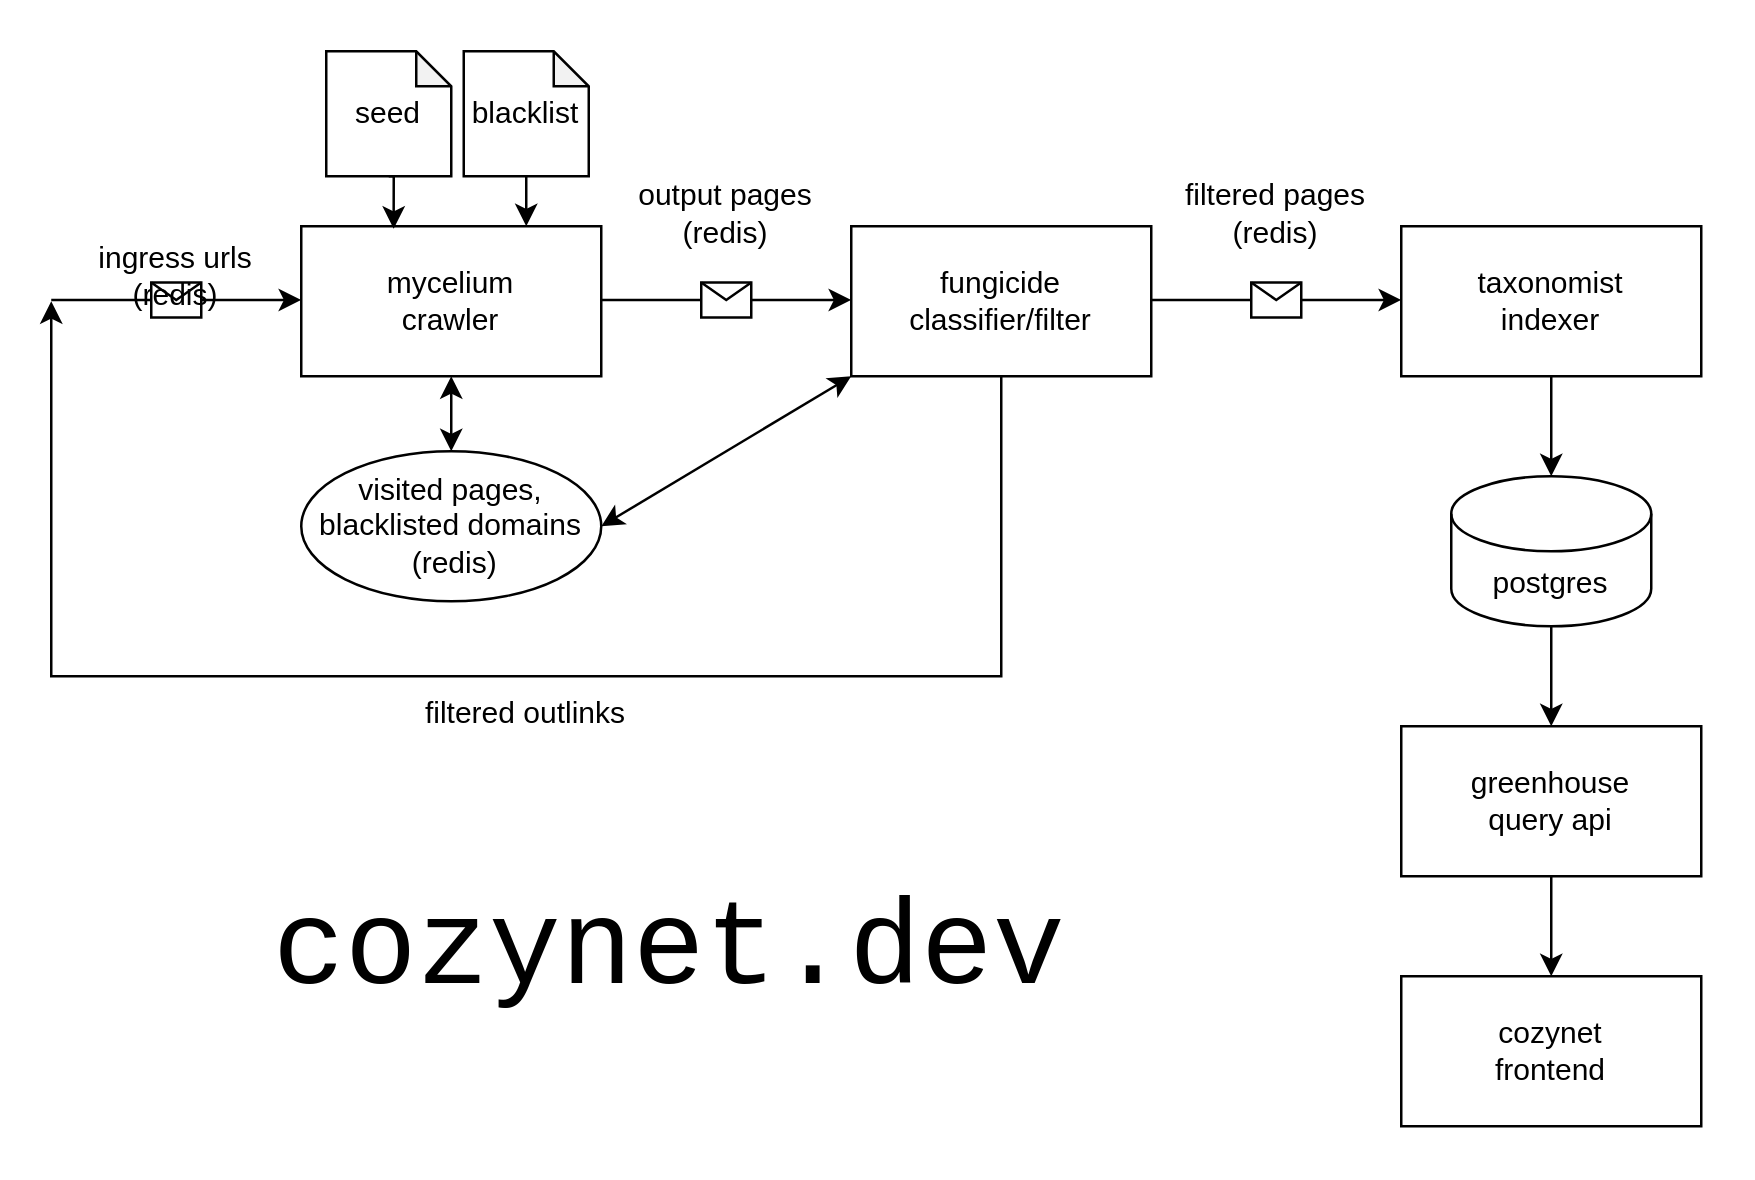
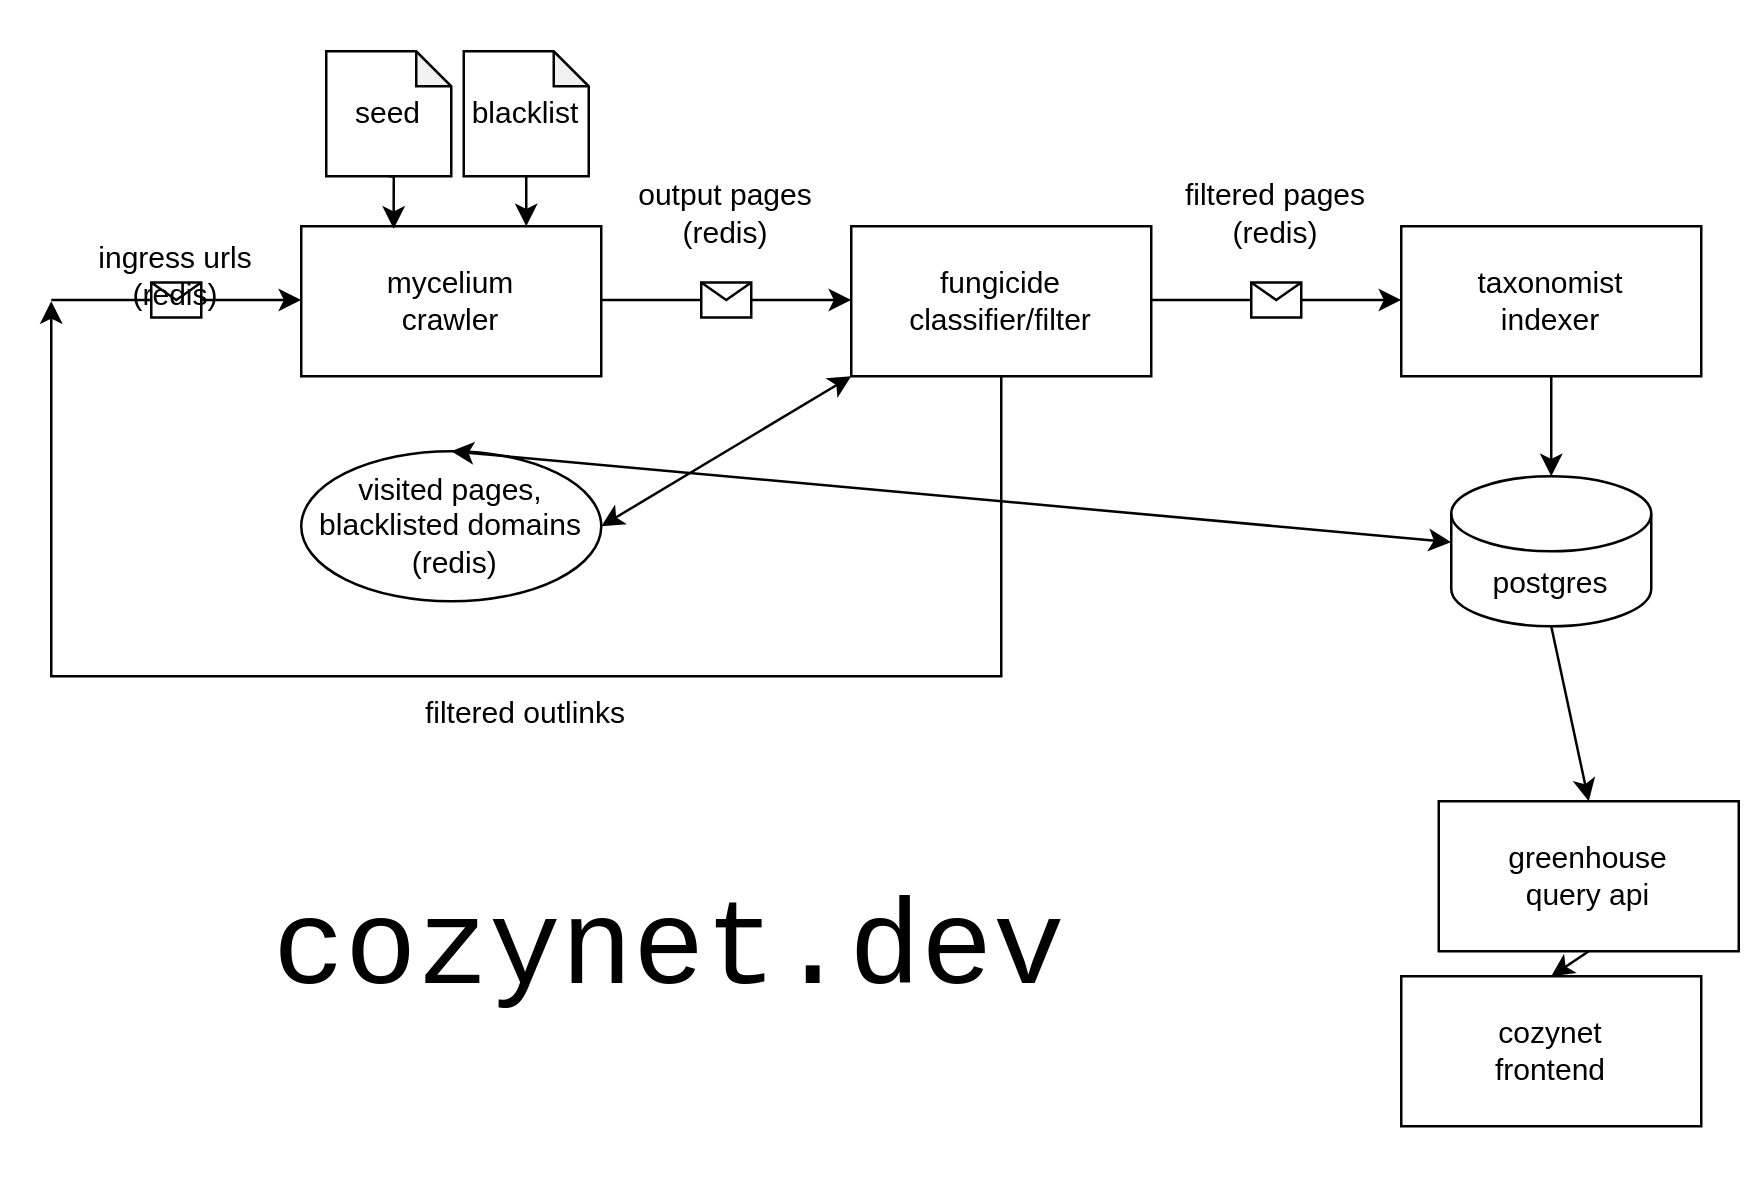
edge "mycelium crawler" -- "visited pages, blacklisted domains (redis)": now "postgres" -- "visited pages, blacklisted domains (redis)"
node "greenhouse query api": moved (1551, 801) -> (1589, 876)
